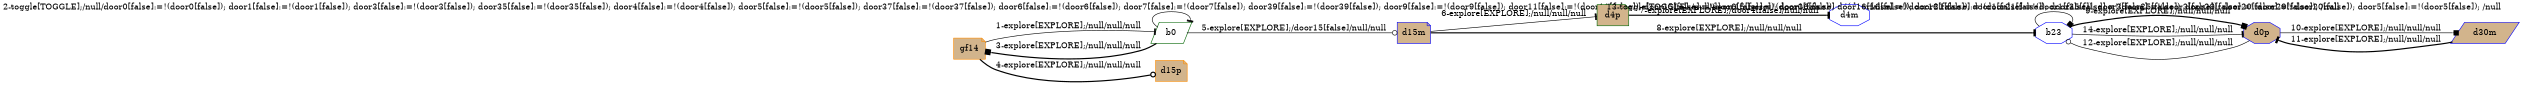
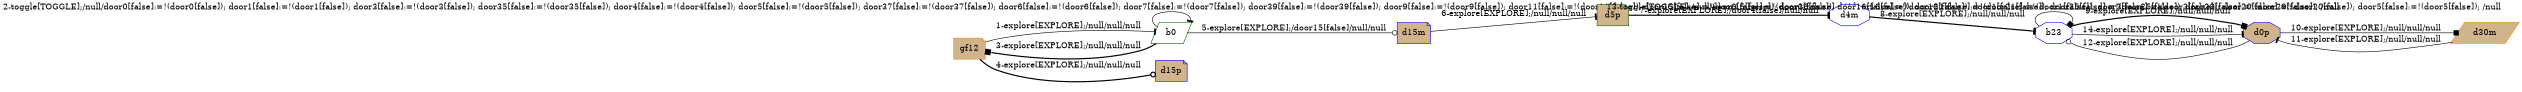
node "d4p": label "d4p" -> "d5p"
edge "d15m" -> "b23": now "d4m" -> "b23"
node "d30m": color blue -> darkorange
node "gf14": label "gf14" -> "gf12"
edge "d30m" -> "d0p": style bold -> solid
node "d15p": color darkorange -> blue
